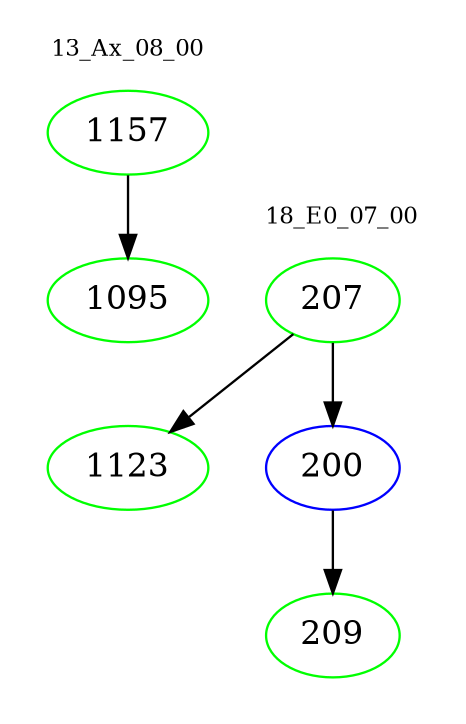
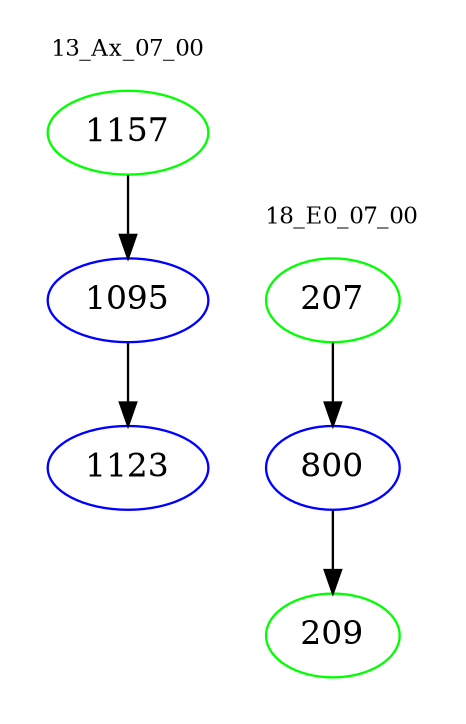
cluster "13_Ax_08_00": label "13_Ax_08_00" -> "13_Ax_07_00"
node "1095": color green -> blue
edge "207" -> "1123": now "1095" -> "1123"
node "1123": color green -> blue
node "200": label "200" -> "800"
